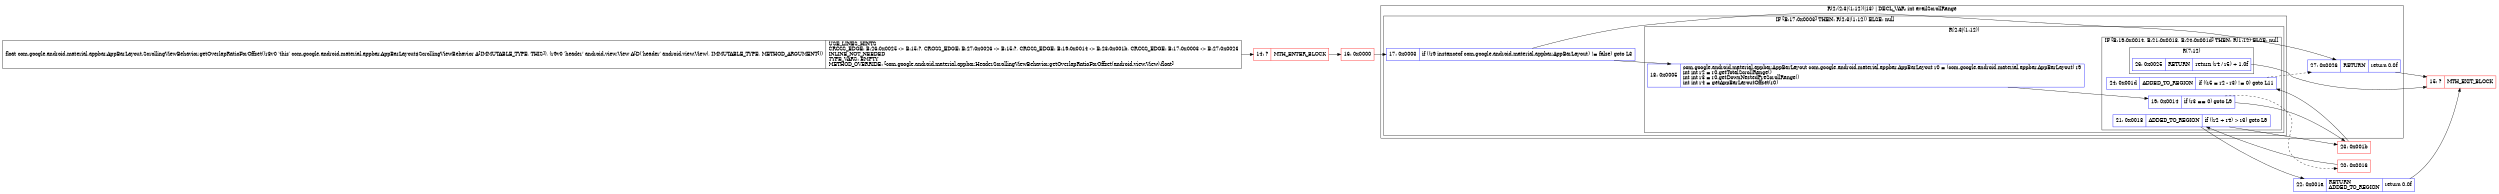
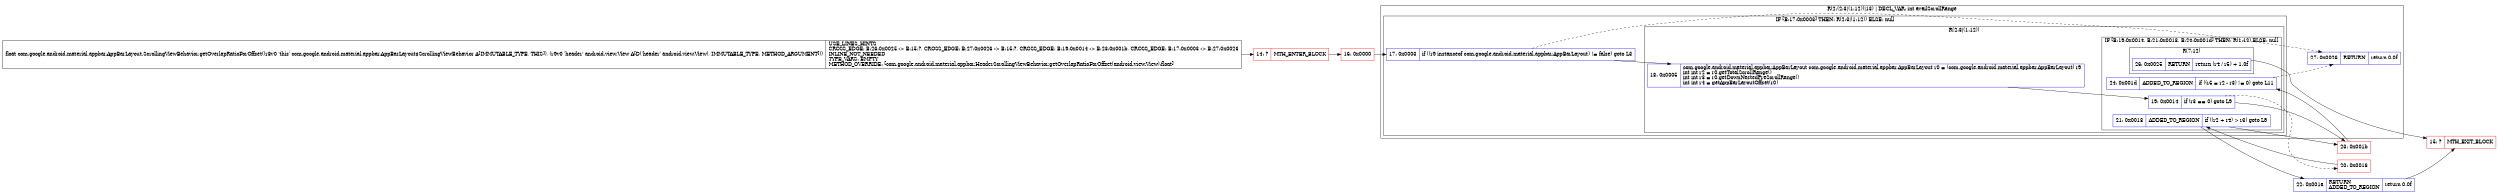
edge "17: 0x0003" -> "27: 0x0026": style solid -> dashed
edge "27: 0x0026" -> "15: ?": removed
